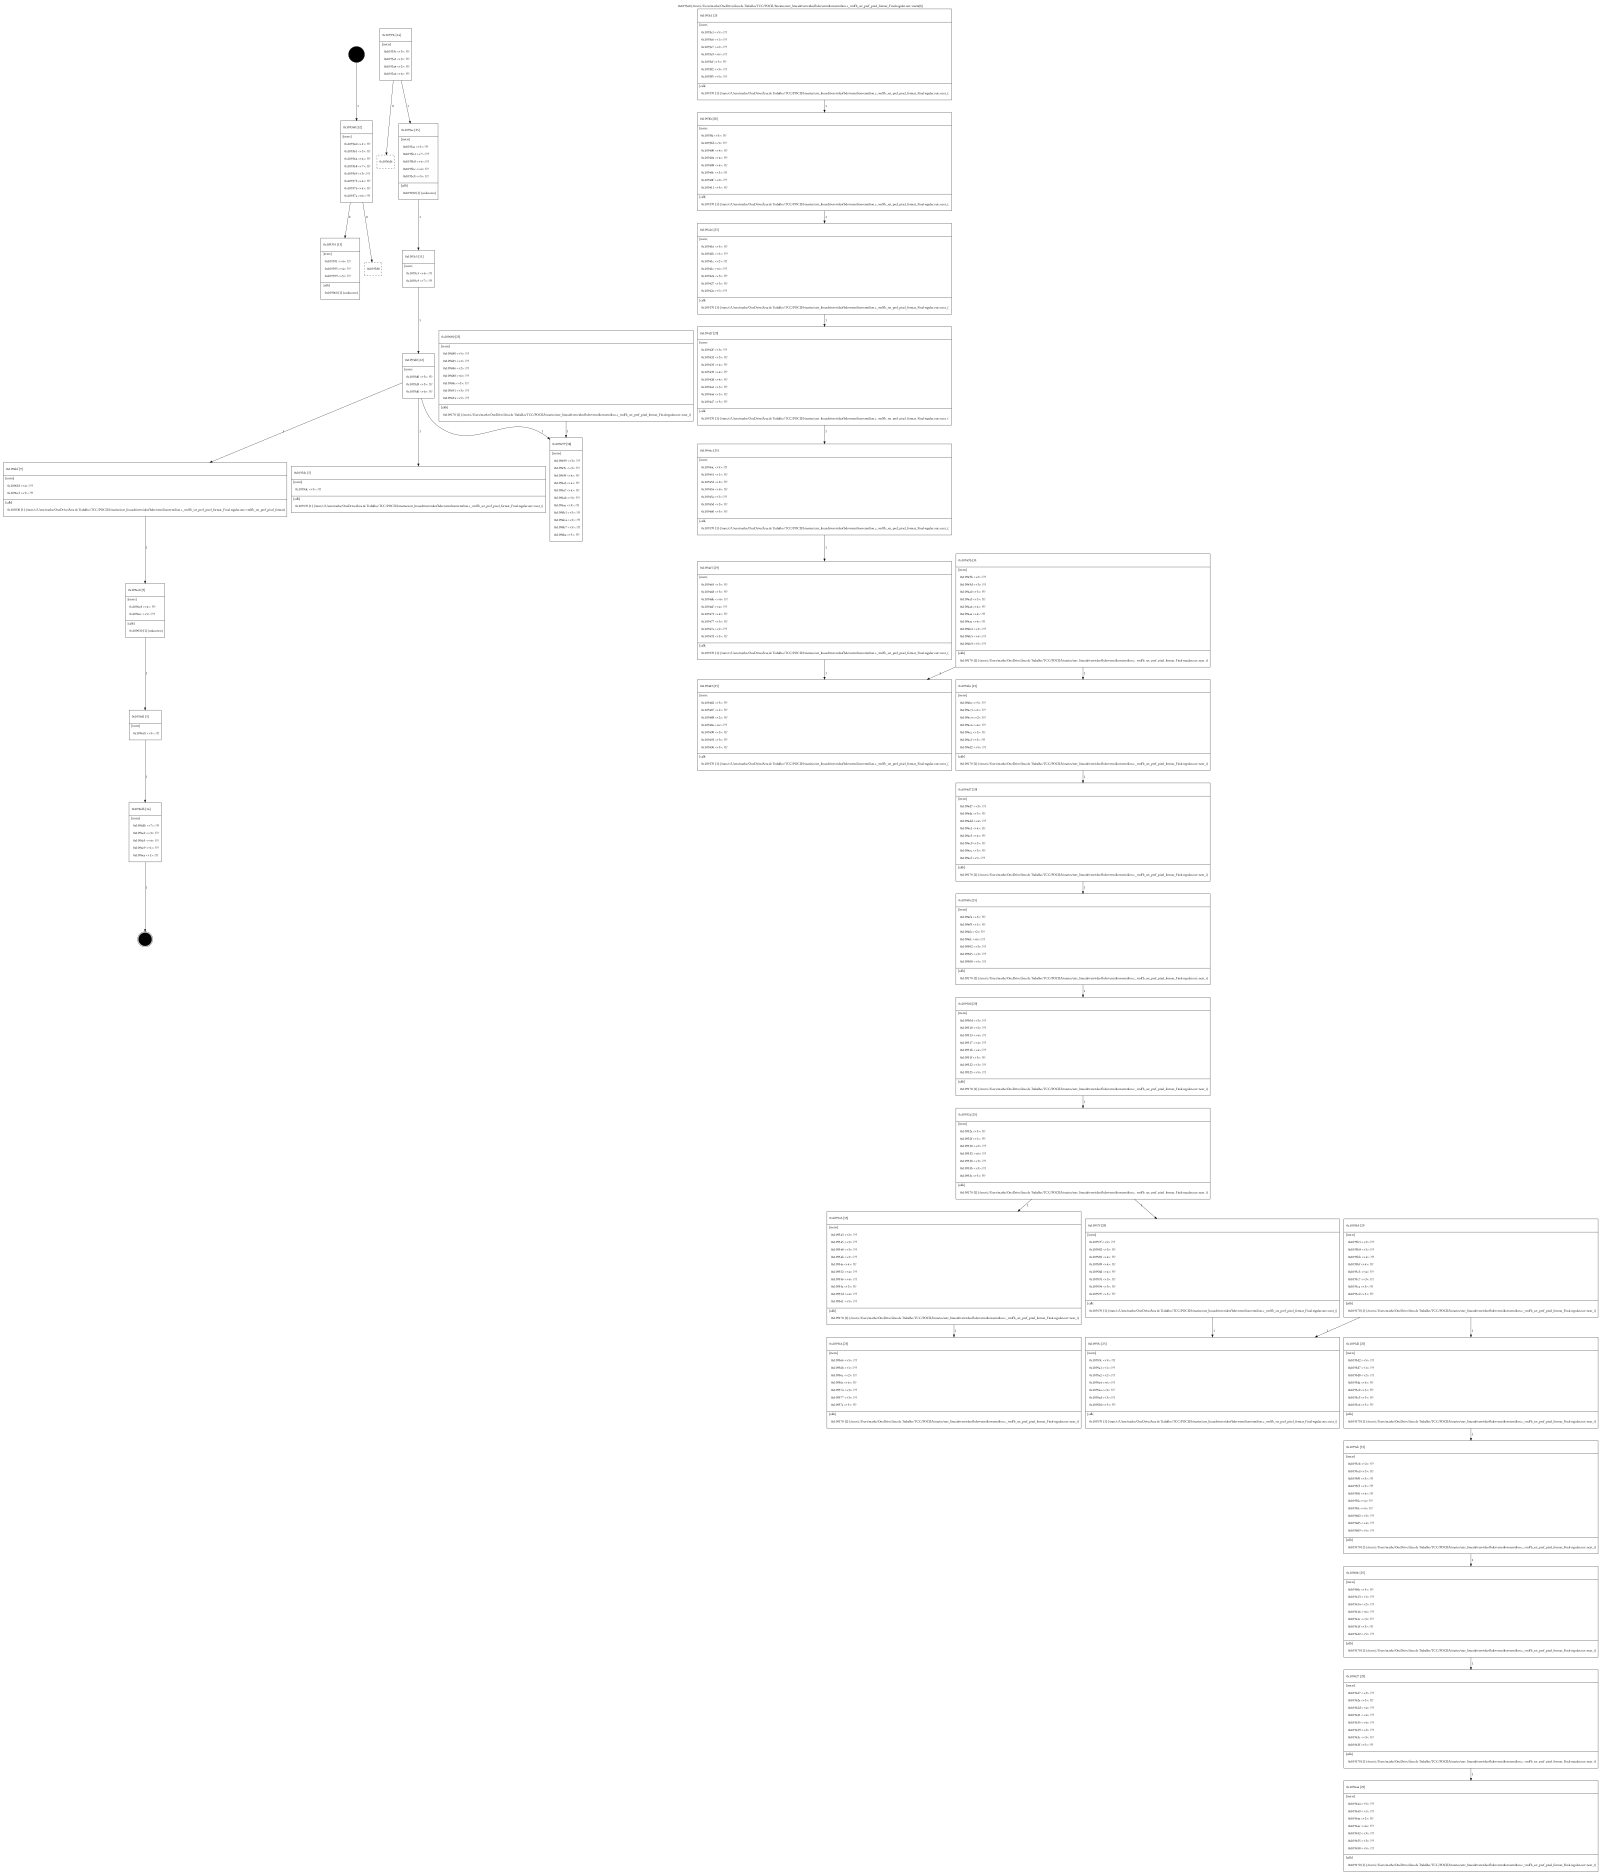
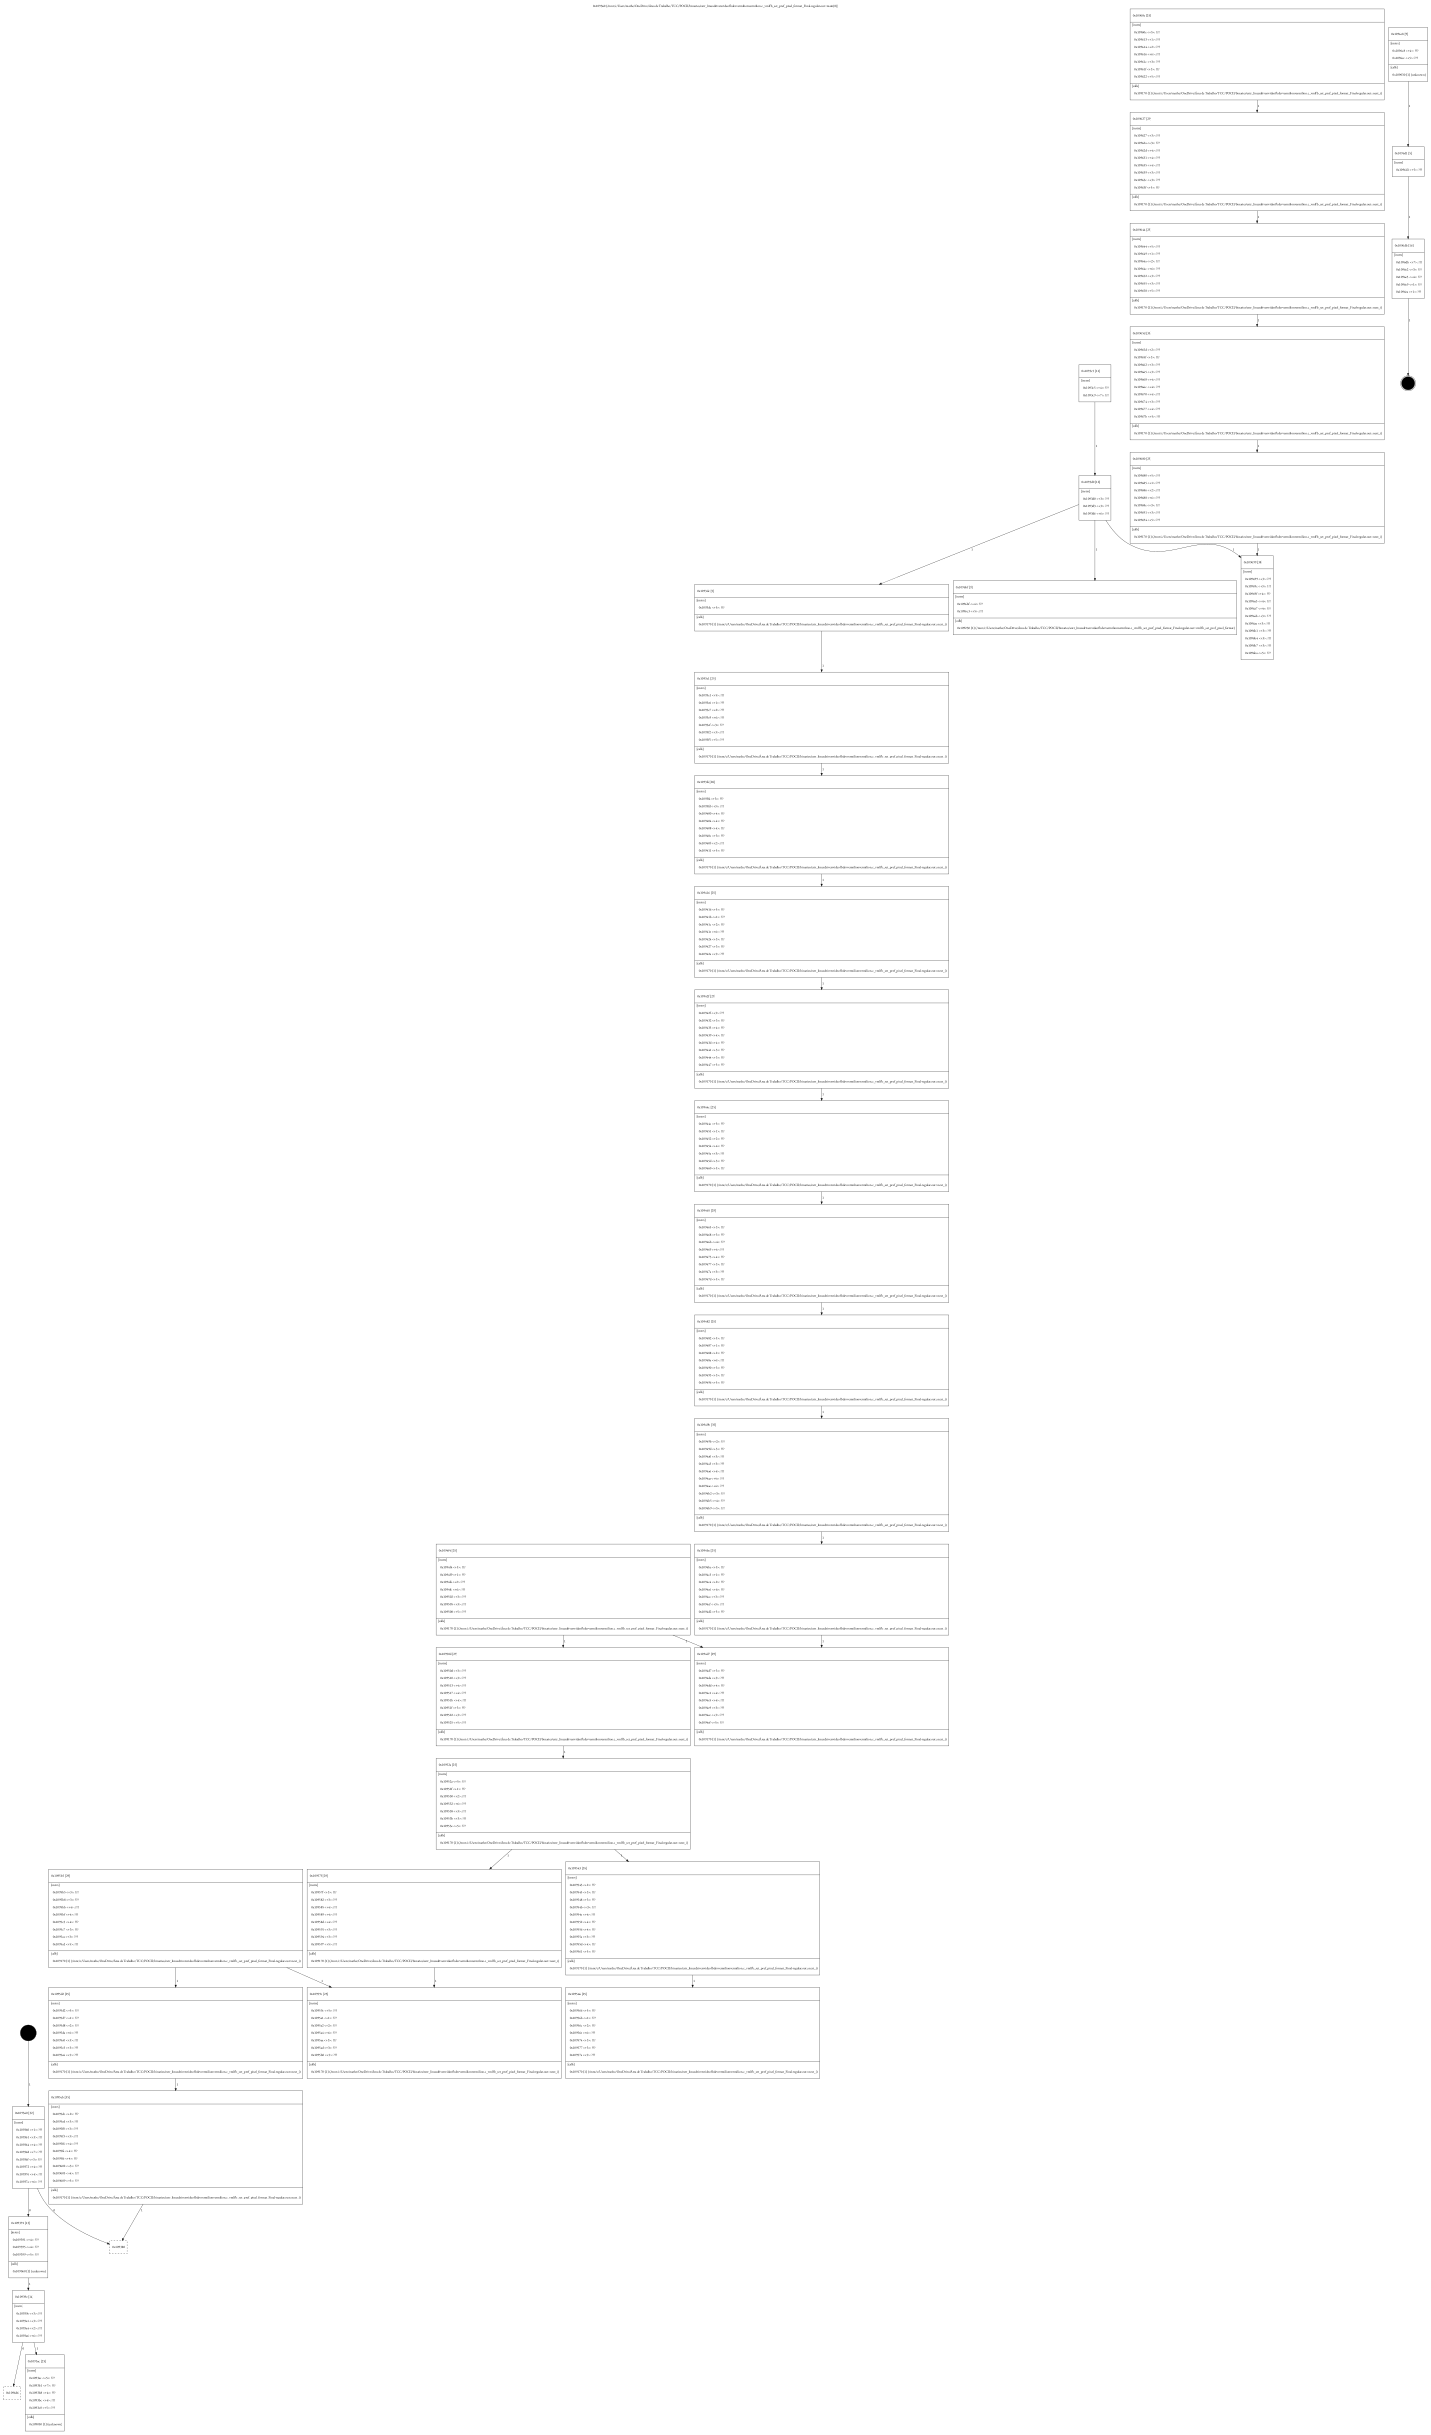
edge "0x1093ac [25]" -> "0x1093c5 [11]": removed, label "1"
node "0x10965d [35]": added
edge "0x1096bf [9]" -> "0x1096c8 [9]": removed, label "1"
edge "0x1093dc [5]" -> "0x1093e1 [25]": added, label "1"
edge "0x10949b [35]" -> "0x109482 [25]": reversed
edge "0x1094d7 [29]" -> "0x1094f4 [25]": reversed
edge "0x1095eb [35]" -> "0x10960e [25]": now "0x1095eb [35]" -> "0x109380"
edge "0x109391 [13]" -> "0x10939e [14]": added, label "1"
